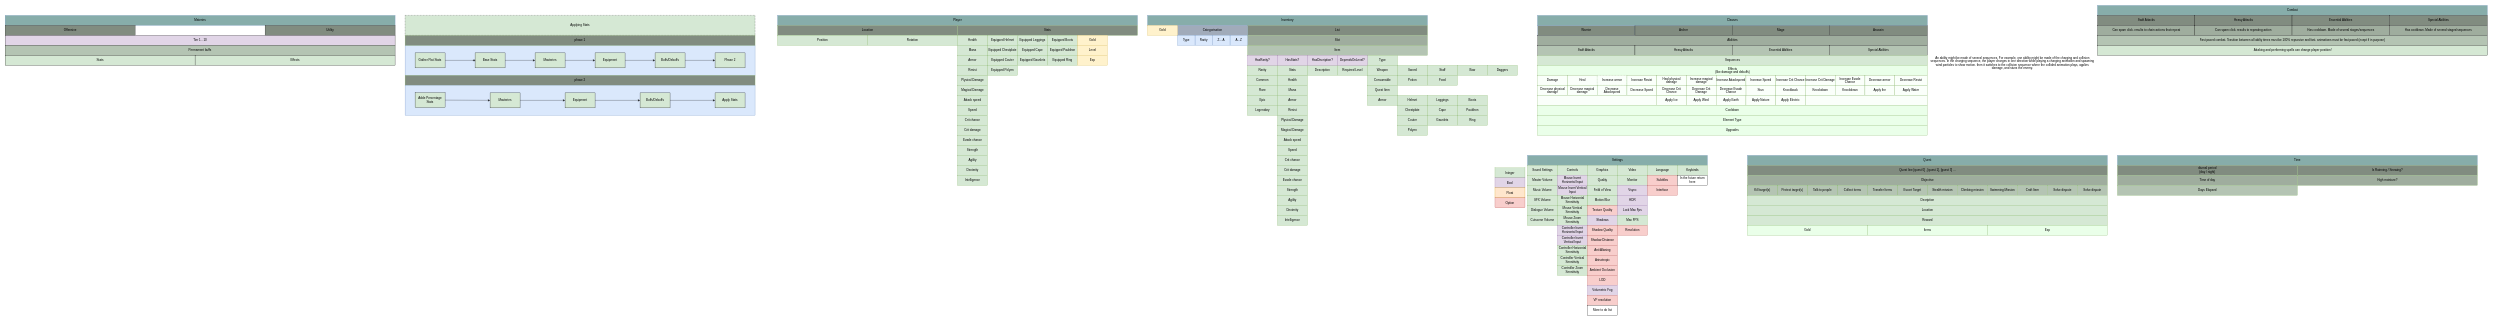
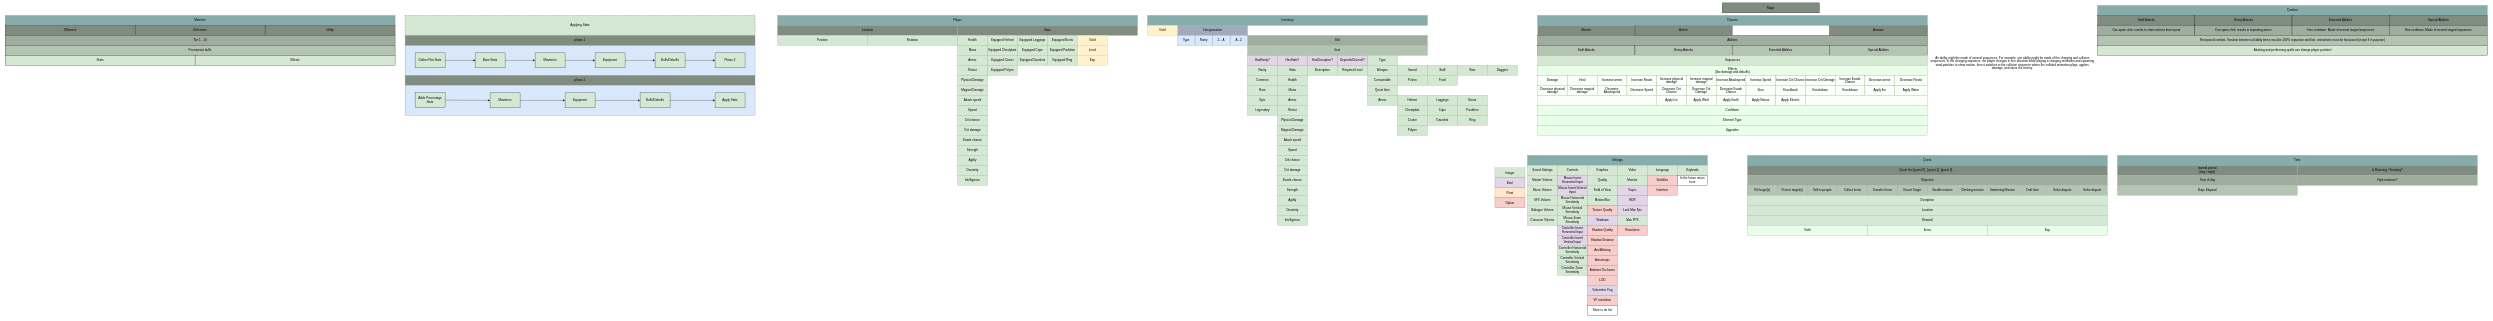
node "Defensive": added
node "List": removed
node "Mage": moved (1781, 30) -> (1771, 8)
node "Tier 1 - 10": fillcolor #e1d5e7 -> #9fad9e
node "Increase armor": style dashed -> solid
node "Heal physical damage": label "Heal physical damage" -> "Increase physical damage"
